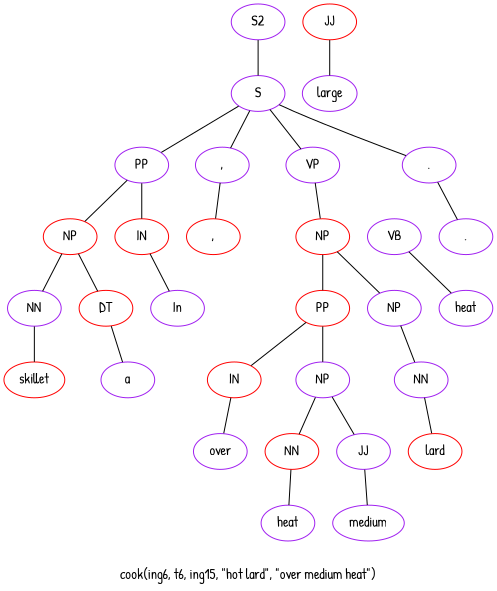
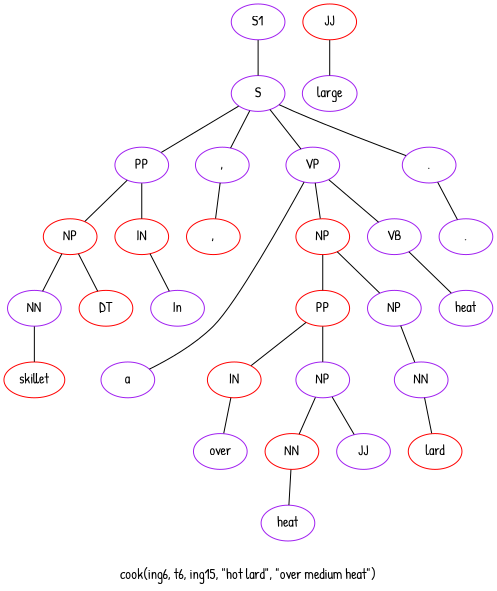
node "S2": label "S2" -> "S1"
edge "VP" -- "VB": added
edge "DT" -- "a": now "VP" -- "a"
node "medium": removed
